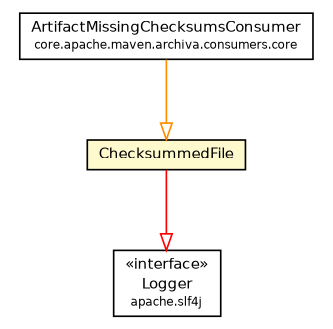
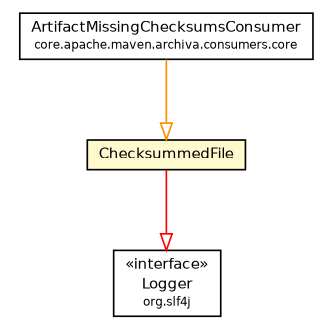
node "Logger": text "apache.slf4j" -> "org.slf4j"
